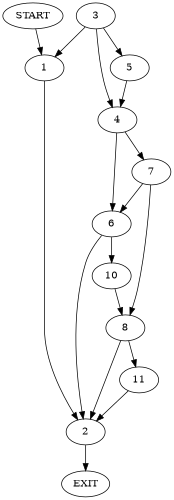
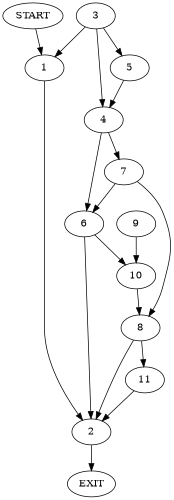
node "9": added
